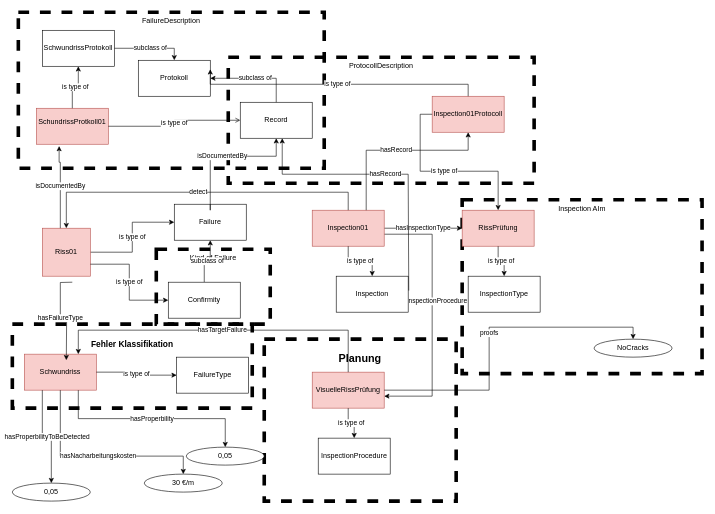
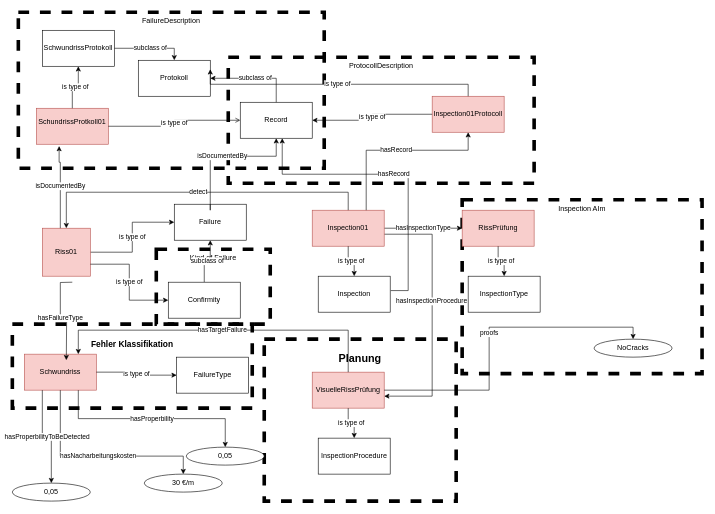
edge "Inspection01Protocoll" -> "RissPrüfung": now "Inspection01Protocoll" -> "Record"
node "Inspection": moved (372, 294) -> (354, 294)
